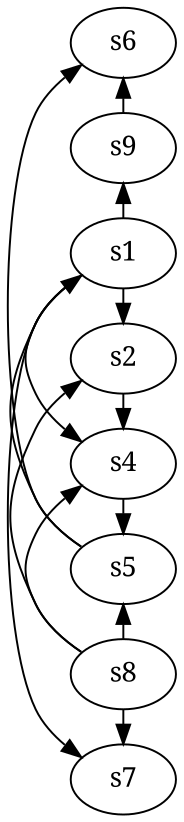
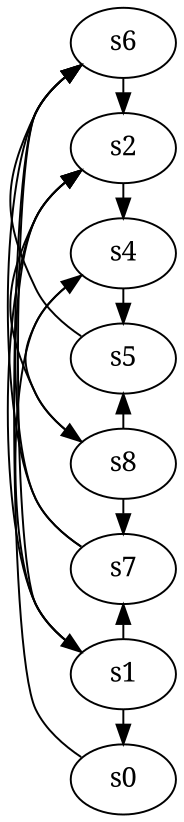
edge "s6" -> "s2": added
node "s9": label "s9" -> "s0"
edge "s7" -> "s6": added
edge "s7" -> "s2": added
edge "s5" -> "s1": now "s6" -> "s1"
edge "s8" -> "s4": reversed
